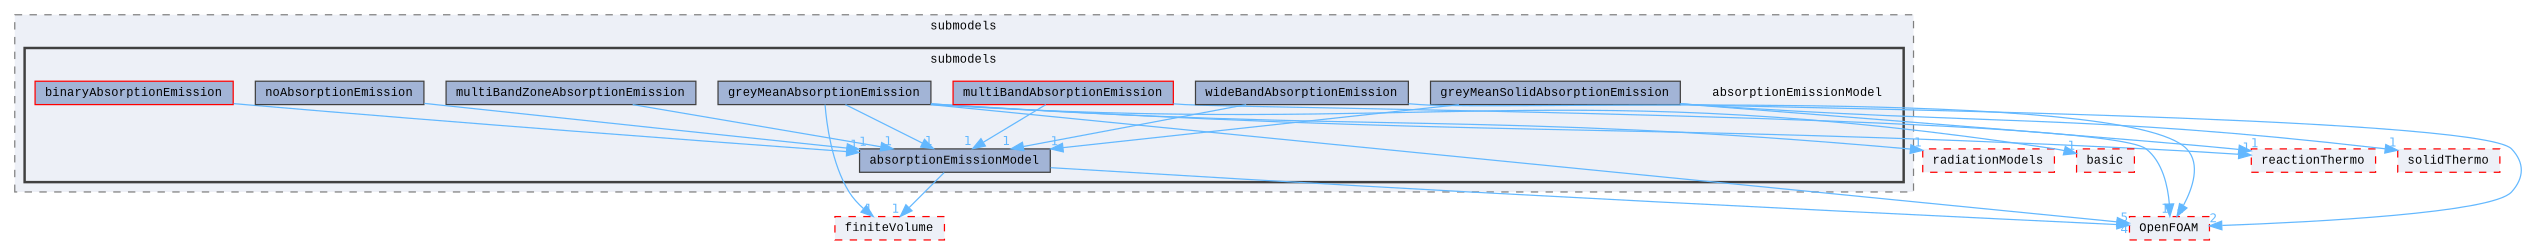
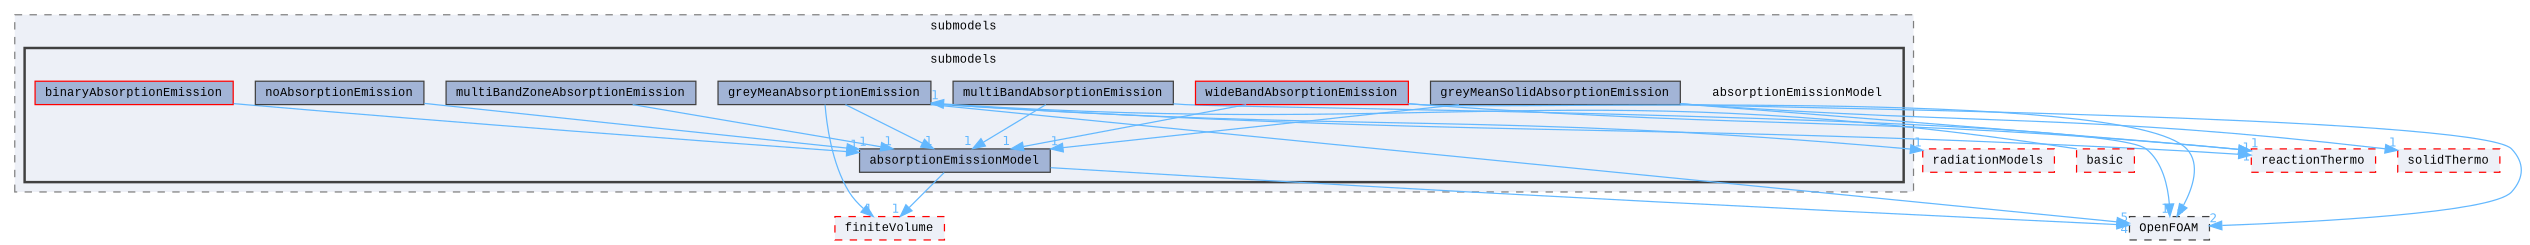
node "multiBandAbsorptionEmission": color red -> grey25
node "wideBandAbsorptionEmission": color grey25 -> red
edge "greyMeanAbsorptionEmission" -> "basic": reversed
edge "wideBandAbsorptionEmission" -> "reactionThermo": added
node "OpenFOAM": color red -> grey25
